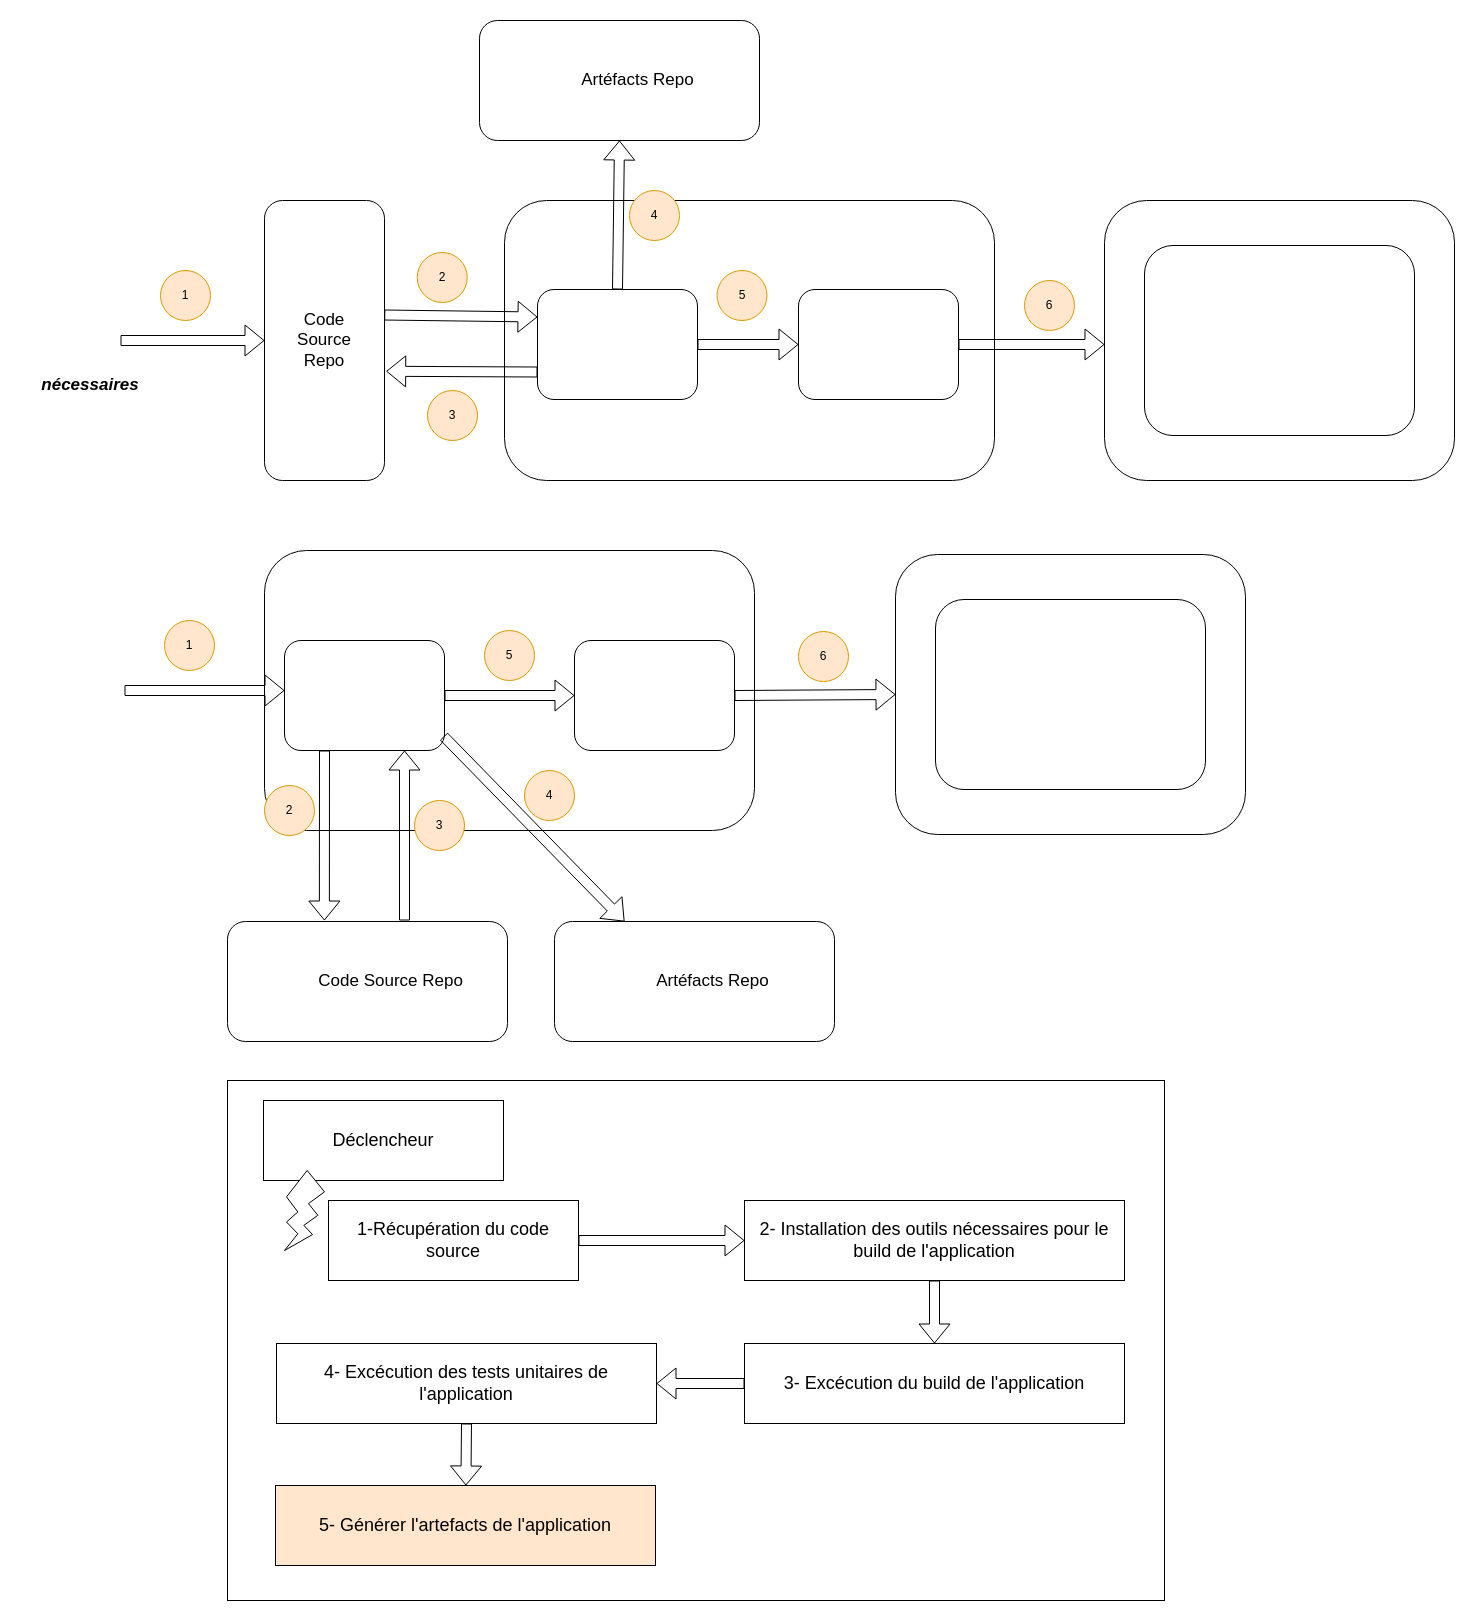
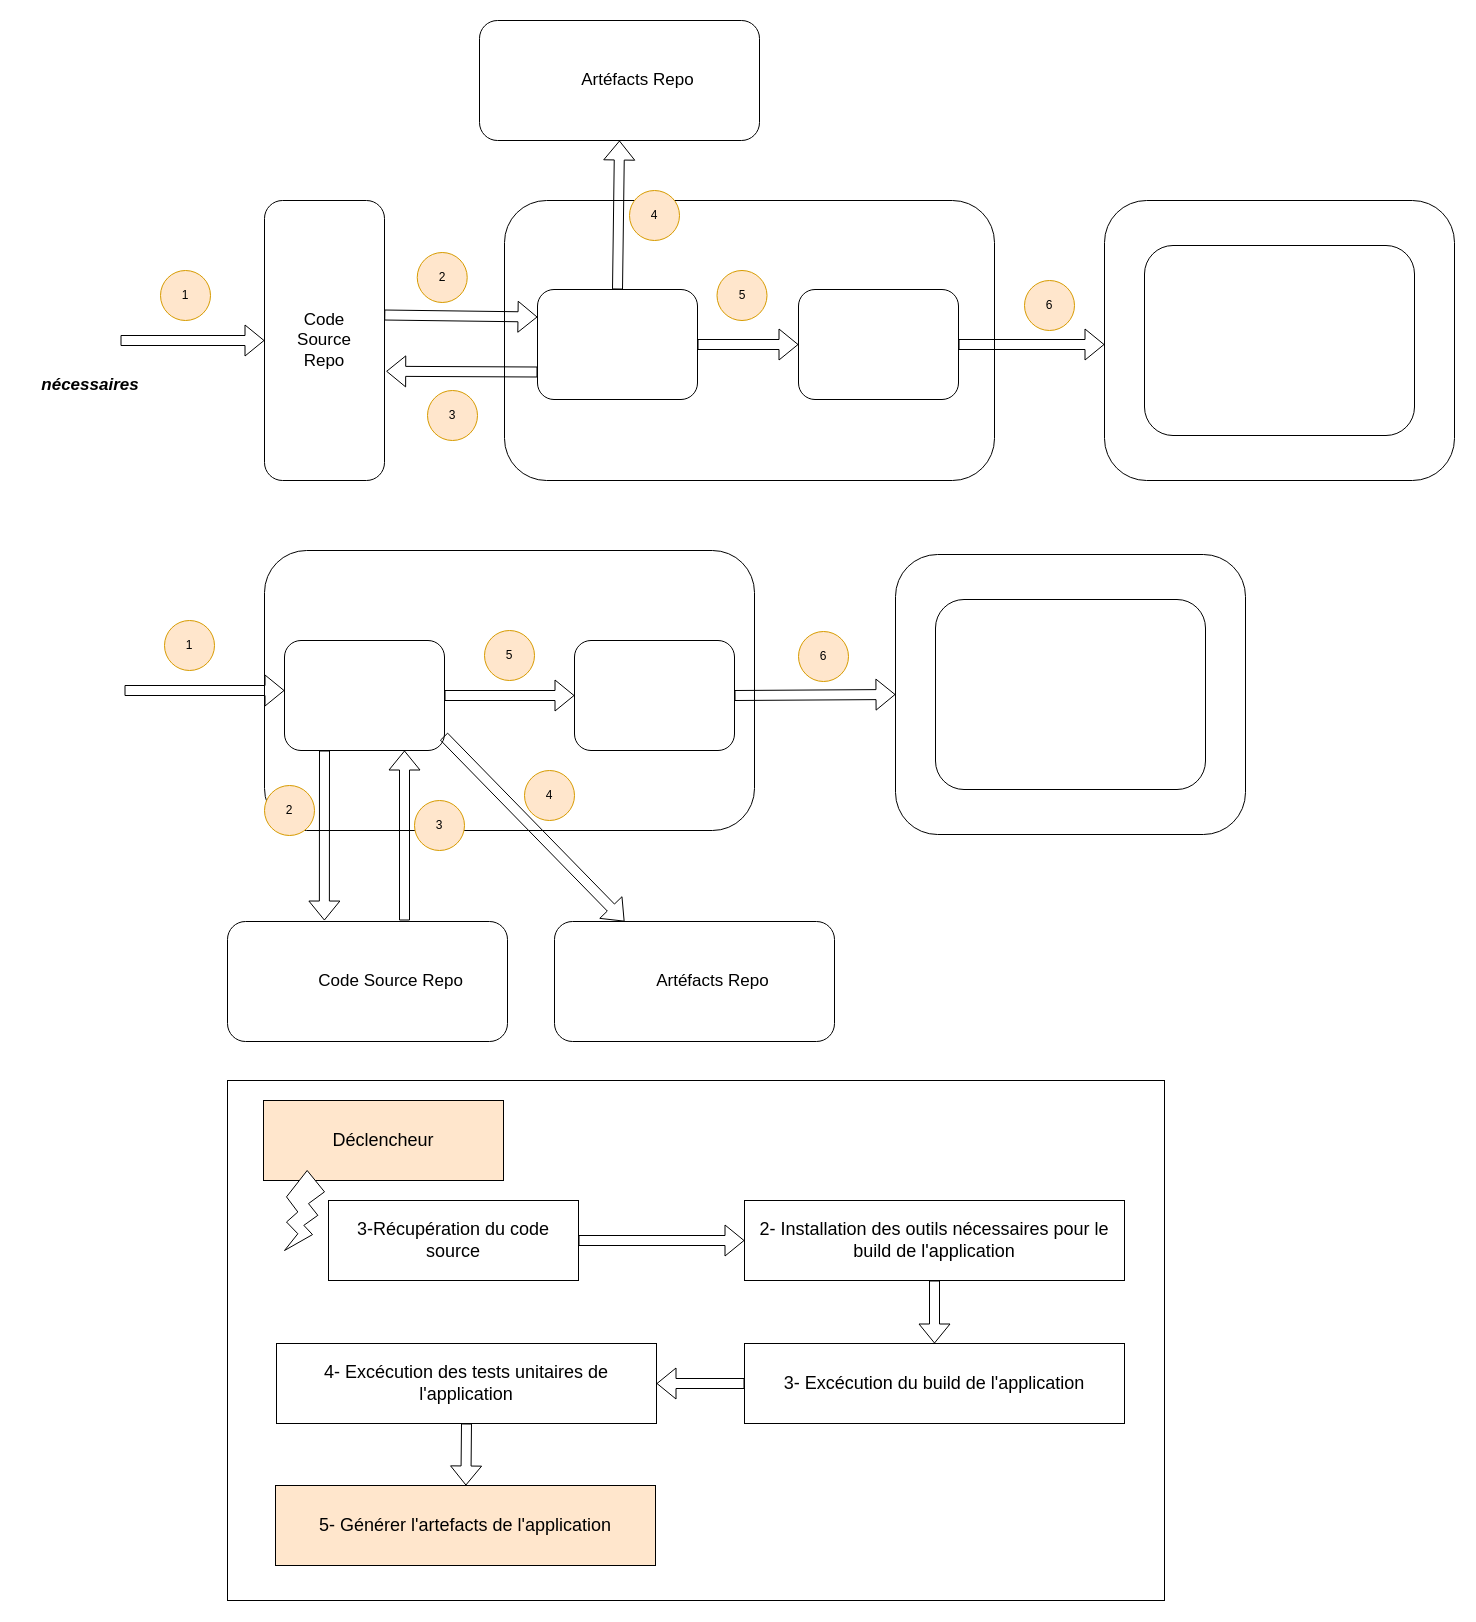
node "Déclencheur": fillcolor #ffffff -> #ffe6cc
node "1-Récupération du code source": label "1-Récupération du code source" -> "3-Récupération du code source"
